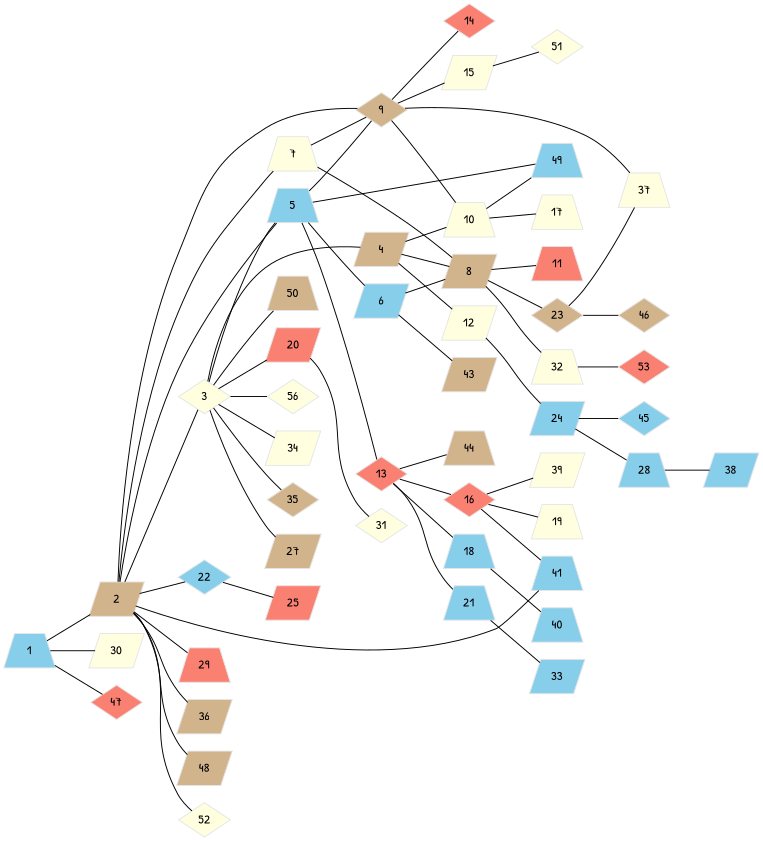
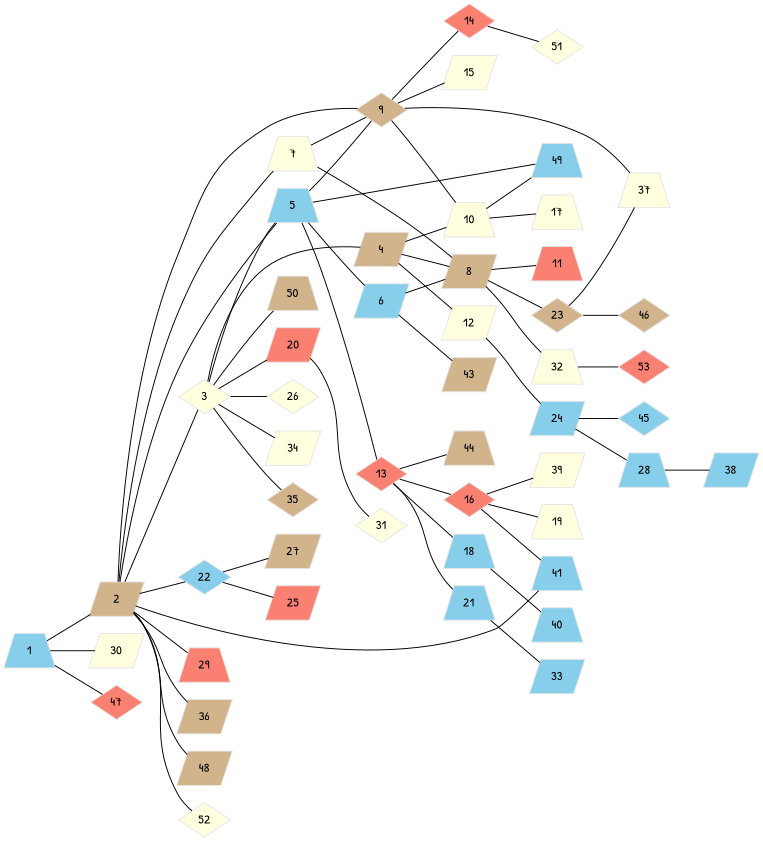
edge "51" -- "15": now "51" -- "14"
node "56": label "56" -> "26"
edge "3" -- "27": now "22" -- "27"
